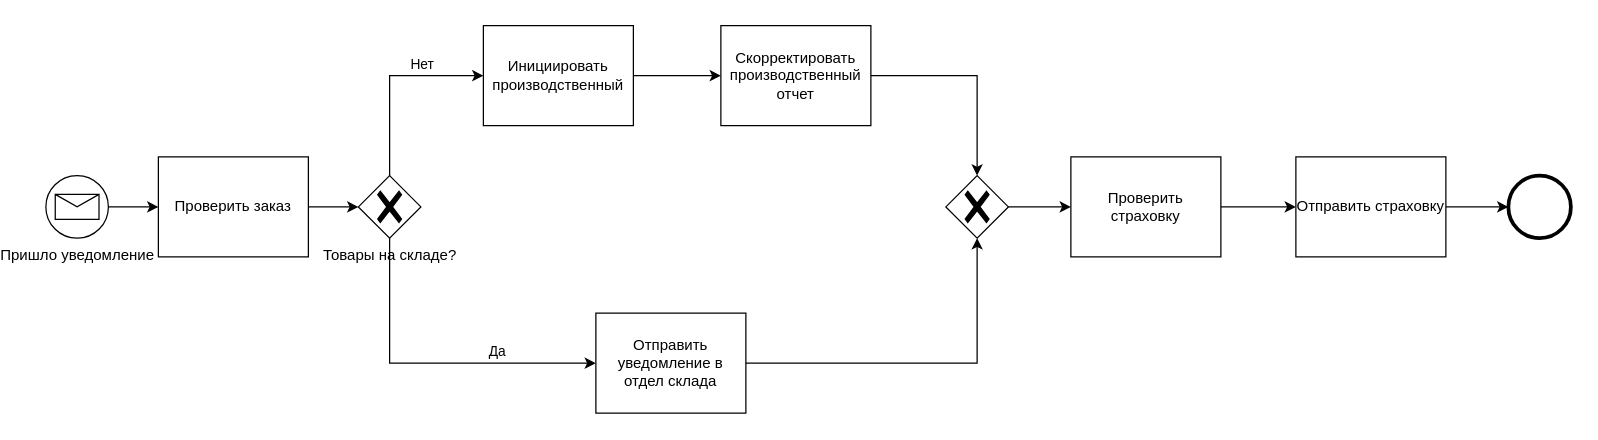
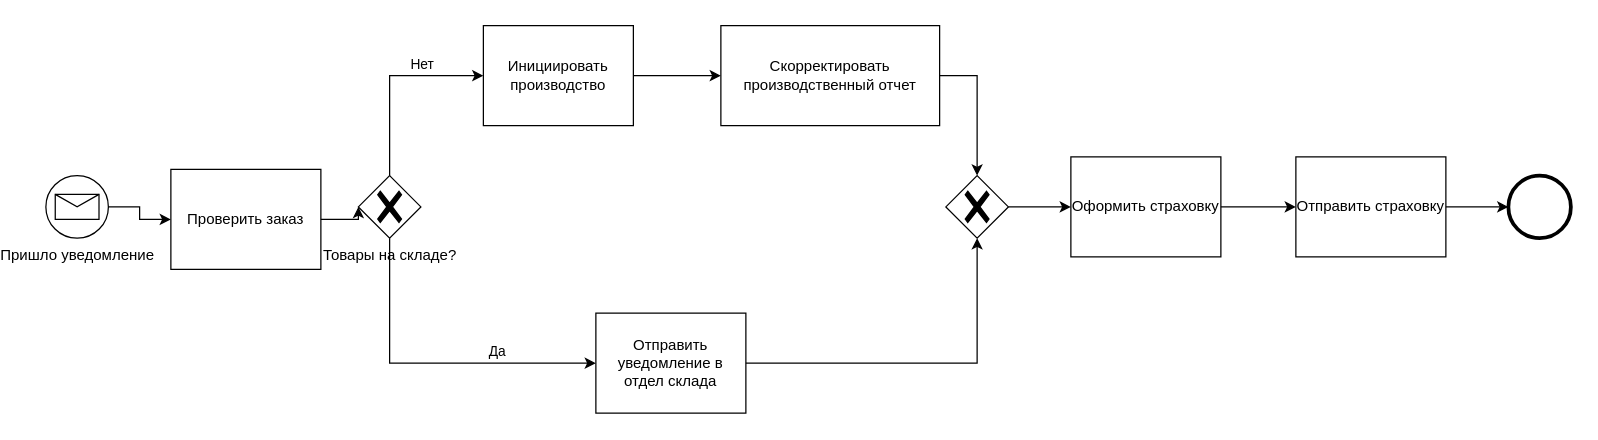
node "Инициировать производственный": label "Инициировать производственный" -> "Инициировать производство"
node "Скорректировать производственный отчет": size 150x100 -> 219x100
node "Проверить заказ": moved (233, 207) -> (246, 219)
node "Проверить страховку": label "Проверить страховку" -> "Оформить страховку"
